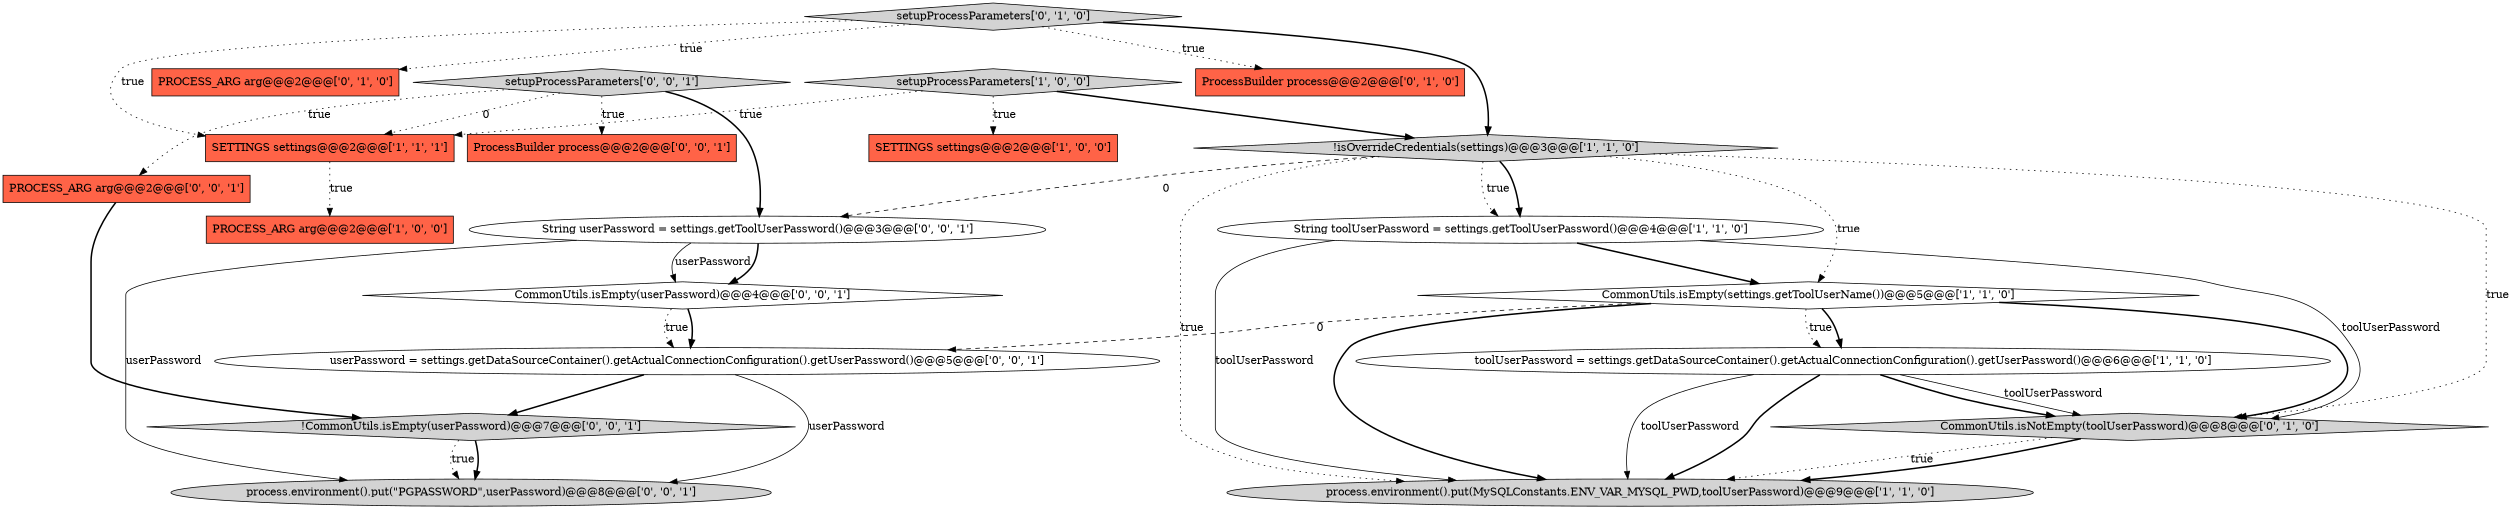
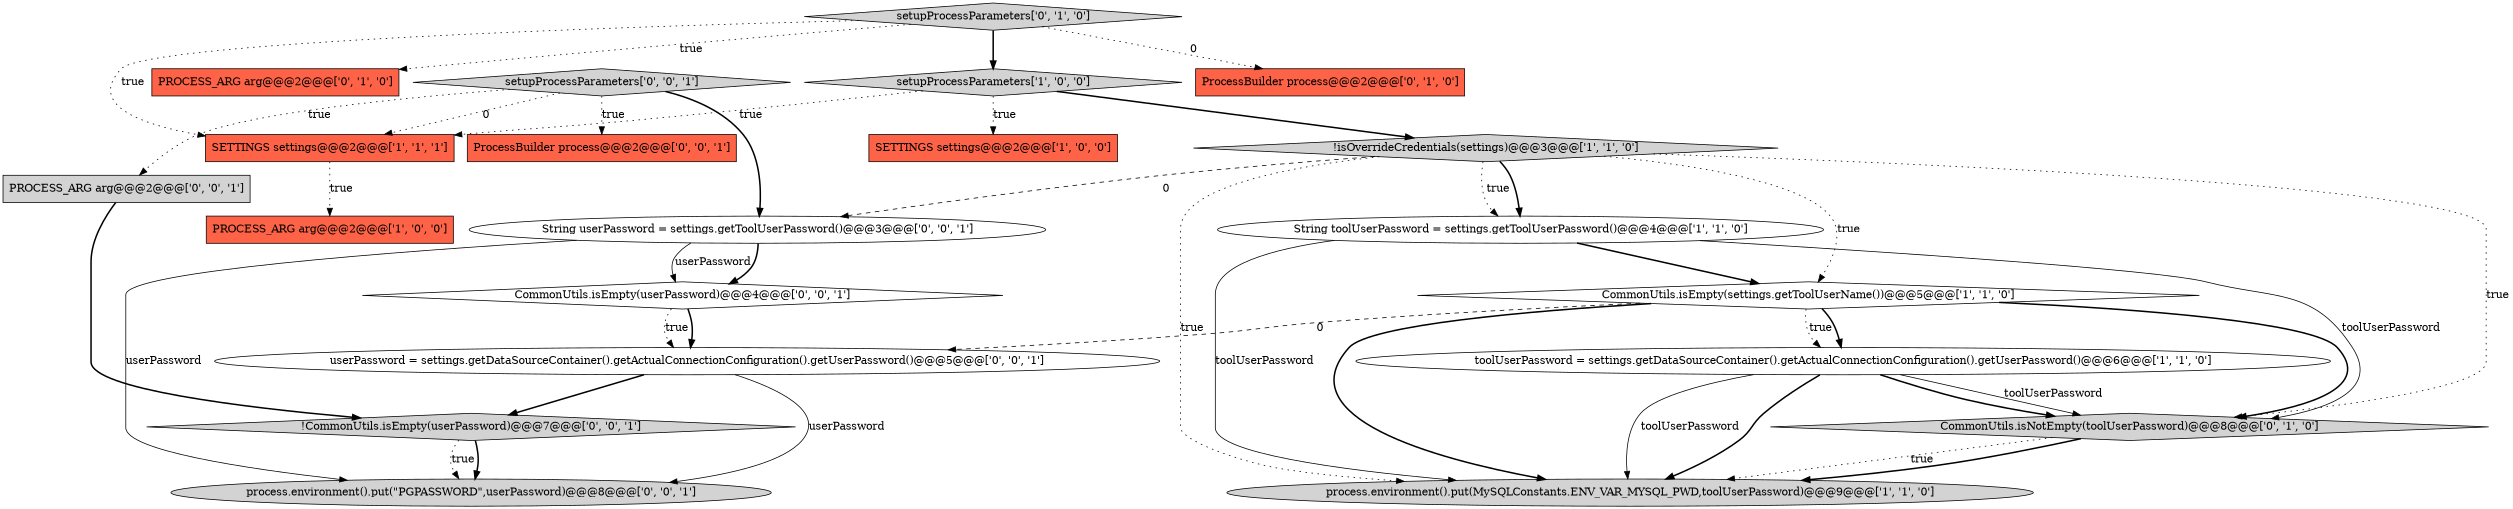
edge "setupProcessParameters['0', '1', '0']" -> "!isOverrideCredentials(settings)@@@3@@@['1', '1', '0']": now "setupProcessParameters['0', '1', '0']" -> "setupProcessParameters['1', '0', '0']"
edge "setupProcessParameters['0', '1', '0']" -> "ProcessBuilder process@@@2@@@['0', '1', '0']": label "true" -> "0"
node "PROCESS_ARG arg@@@2@@@['0', '0', '1']": fillcolor tomato -> lightgray
